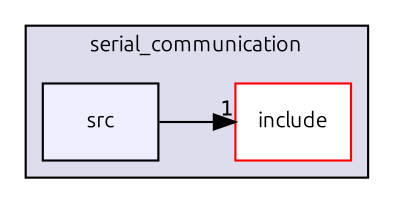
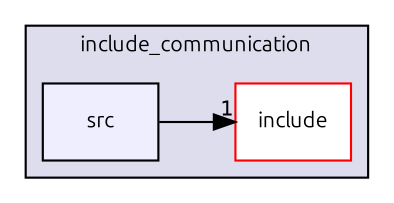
cluster "serial_communication": label "serial_communication" -> "include_communication"
